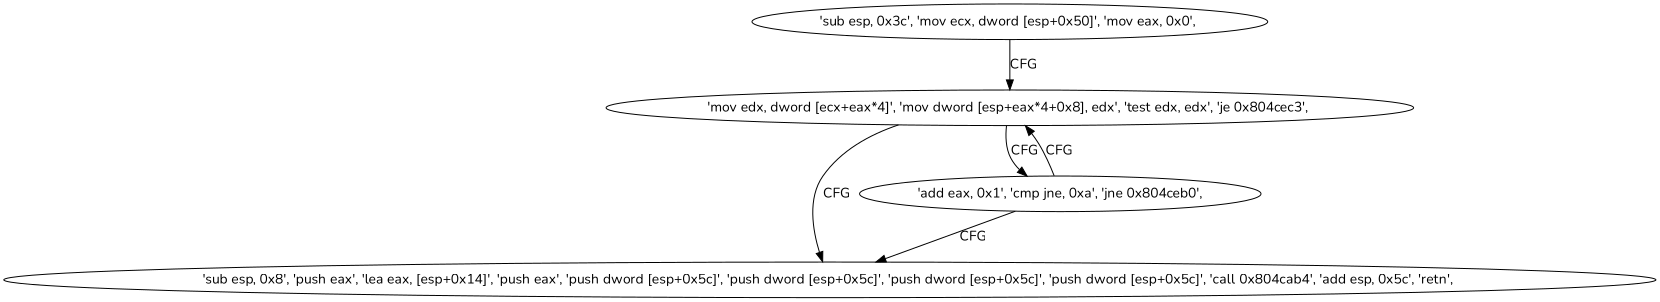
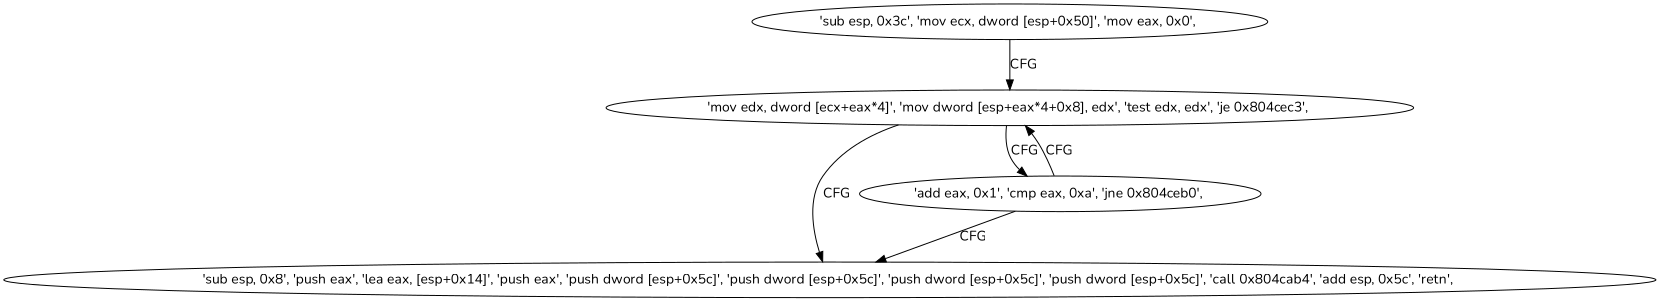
node "'add eax, 0x1', 'cmp jne, 0xa', 'jne 0x804ceb0',": label "'add eax, 0x1', 'cmp jne, 0xa', 'jne 0x804ceb0'," -> "'add eax, 0x1', 'cmp eax, 0xa', 'jne 0x804ceb0',"
